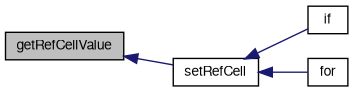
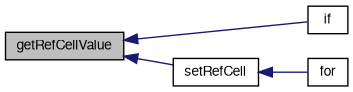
edge "if" -> "setRefCell": now "if" -> "getRefCellValue"
